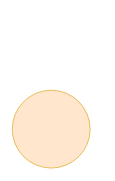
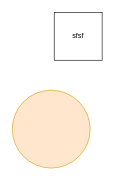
node "sfsf": added
